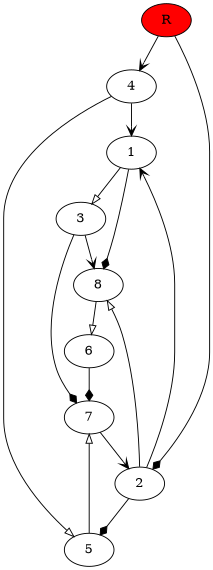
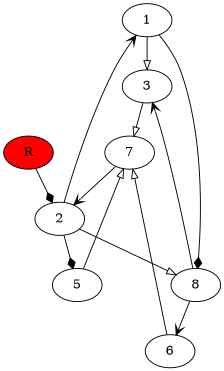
node "4": removed
edge "3" -> "8": reversed
edge "8" -> "6": arrowhead onormal -> vee
edge "3" -> "7": arrowhead diamond -> onormal
edge "6" -> "7": arrowhead diamond -> onormal
